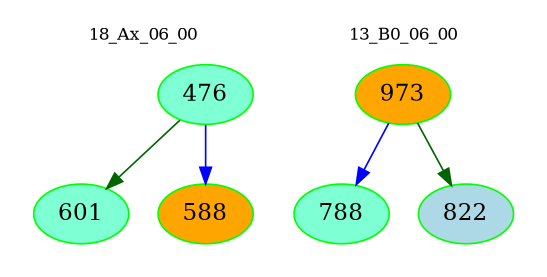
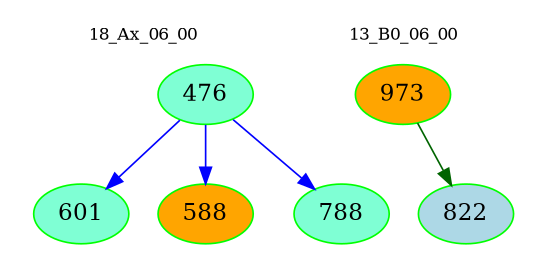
edge "973" -> "788": now "476" -> "788"
edge "476" -> "601": color darkgreen -> blue
